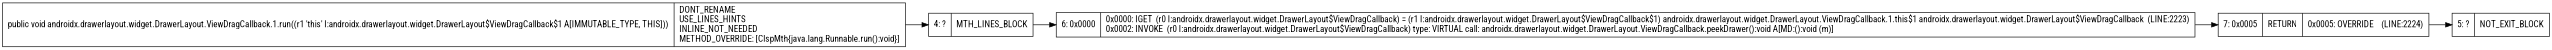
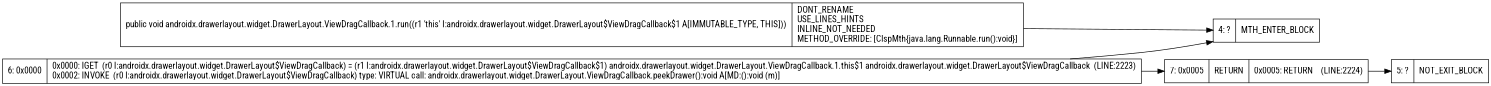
node "4: ?": text "MTH_LINES_BLOCK" -> "MTH_ENTER_BLOCK"
node "7: 0x0005": text "0x0005: OVERRIDE    (LINE:2224)" -> "0x0005: RETURN    (LINE:2224)"
edge "4: ?" -> "6: 0x0000": reversed
